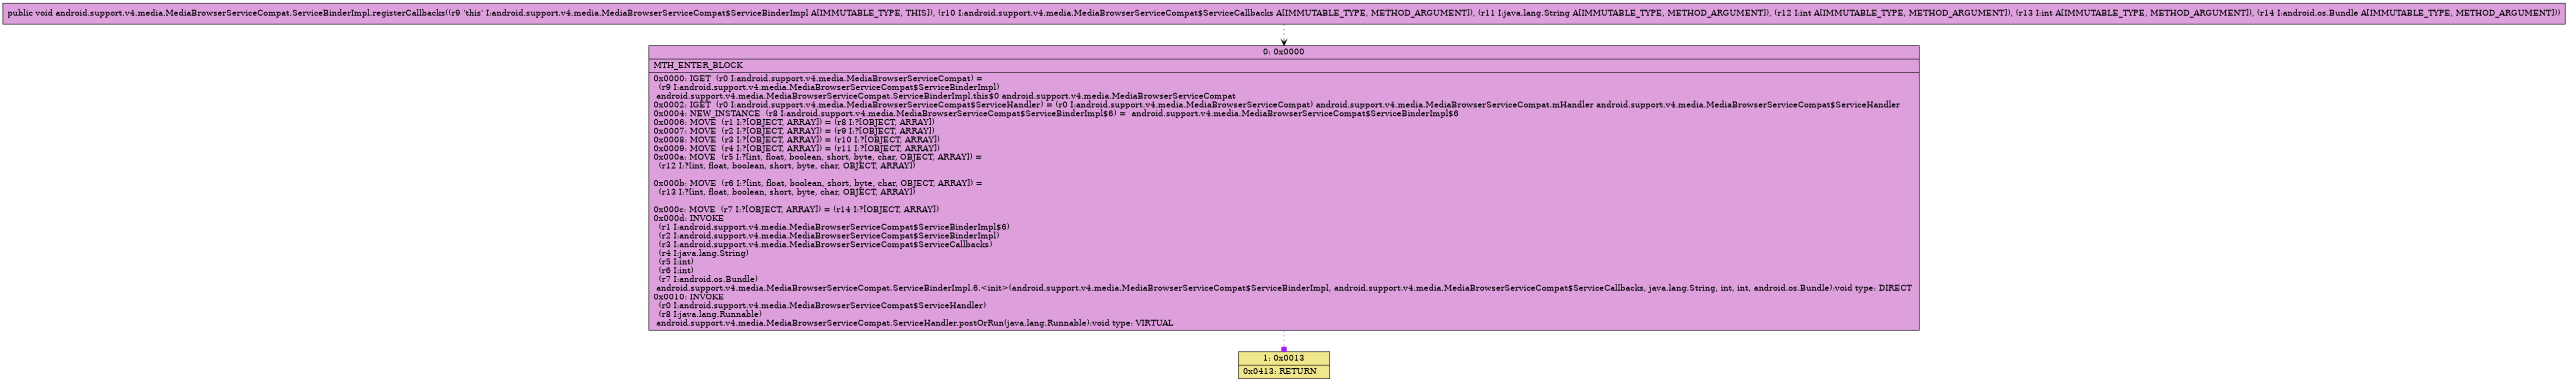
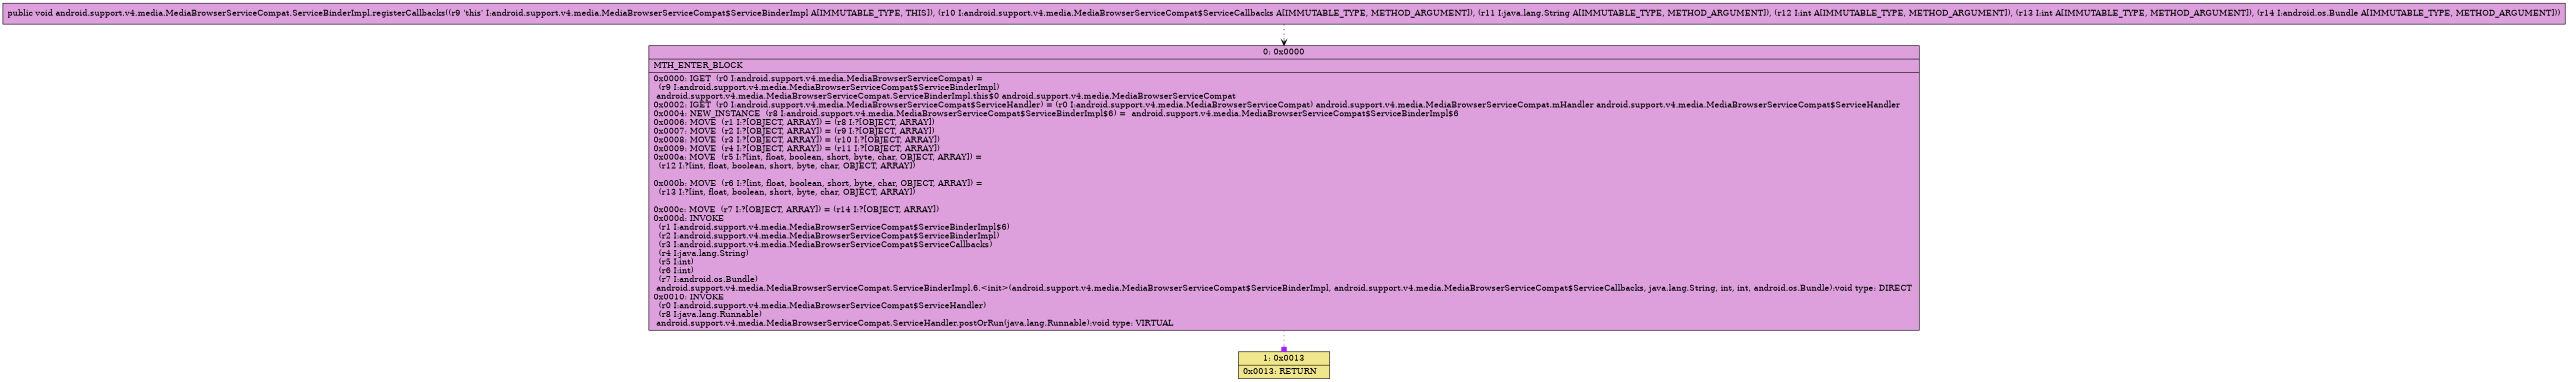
node "1: 0x0013": text "0x0413: RETURN" -> "0x0013: RETURN"
